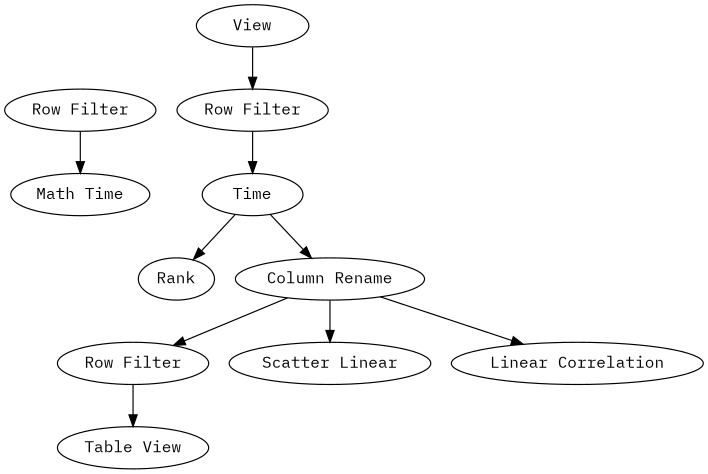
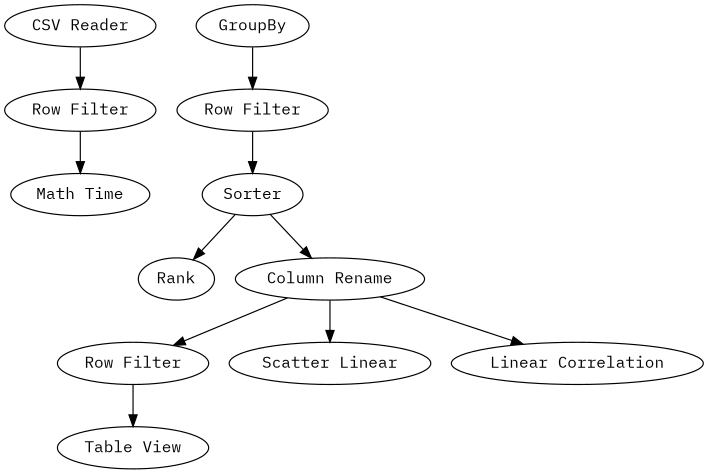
node "CSV Reader": added
node "View": label "View" -> "GroupBy"
node "Time": label "Time" -> "Sorter"
